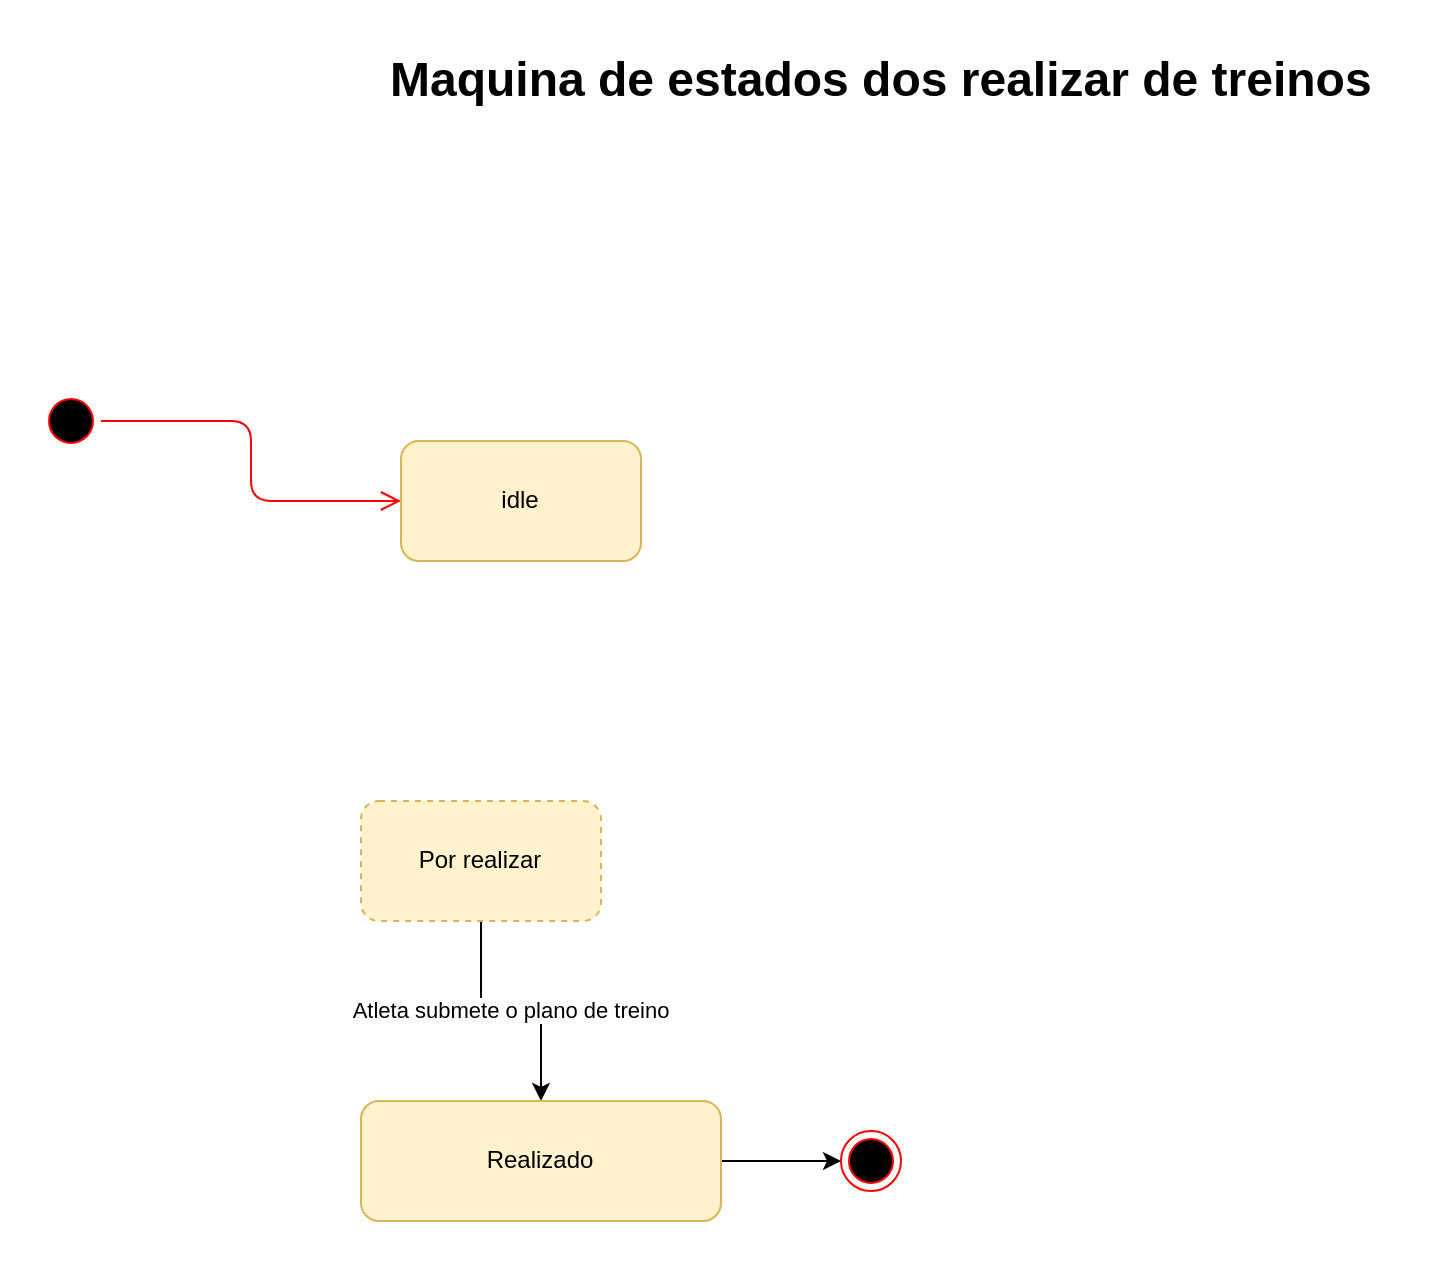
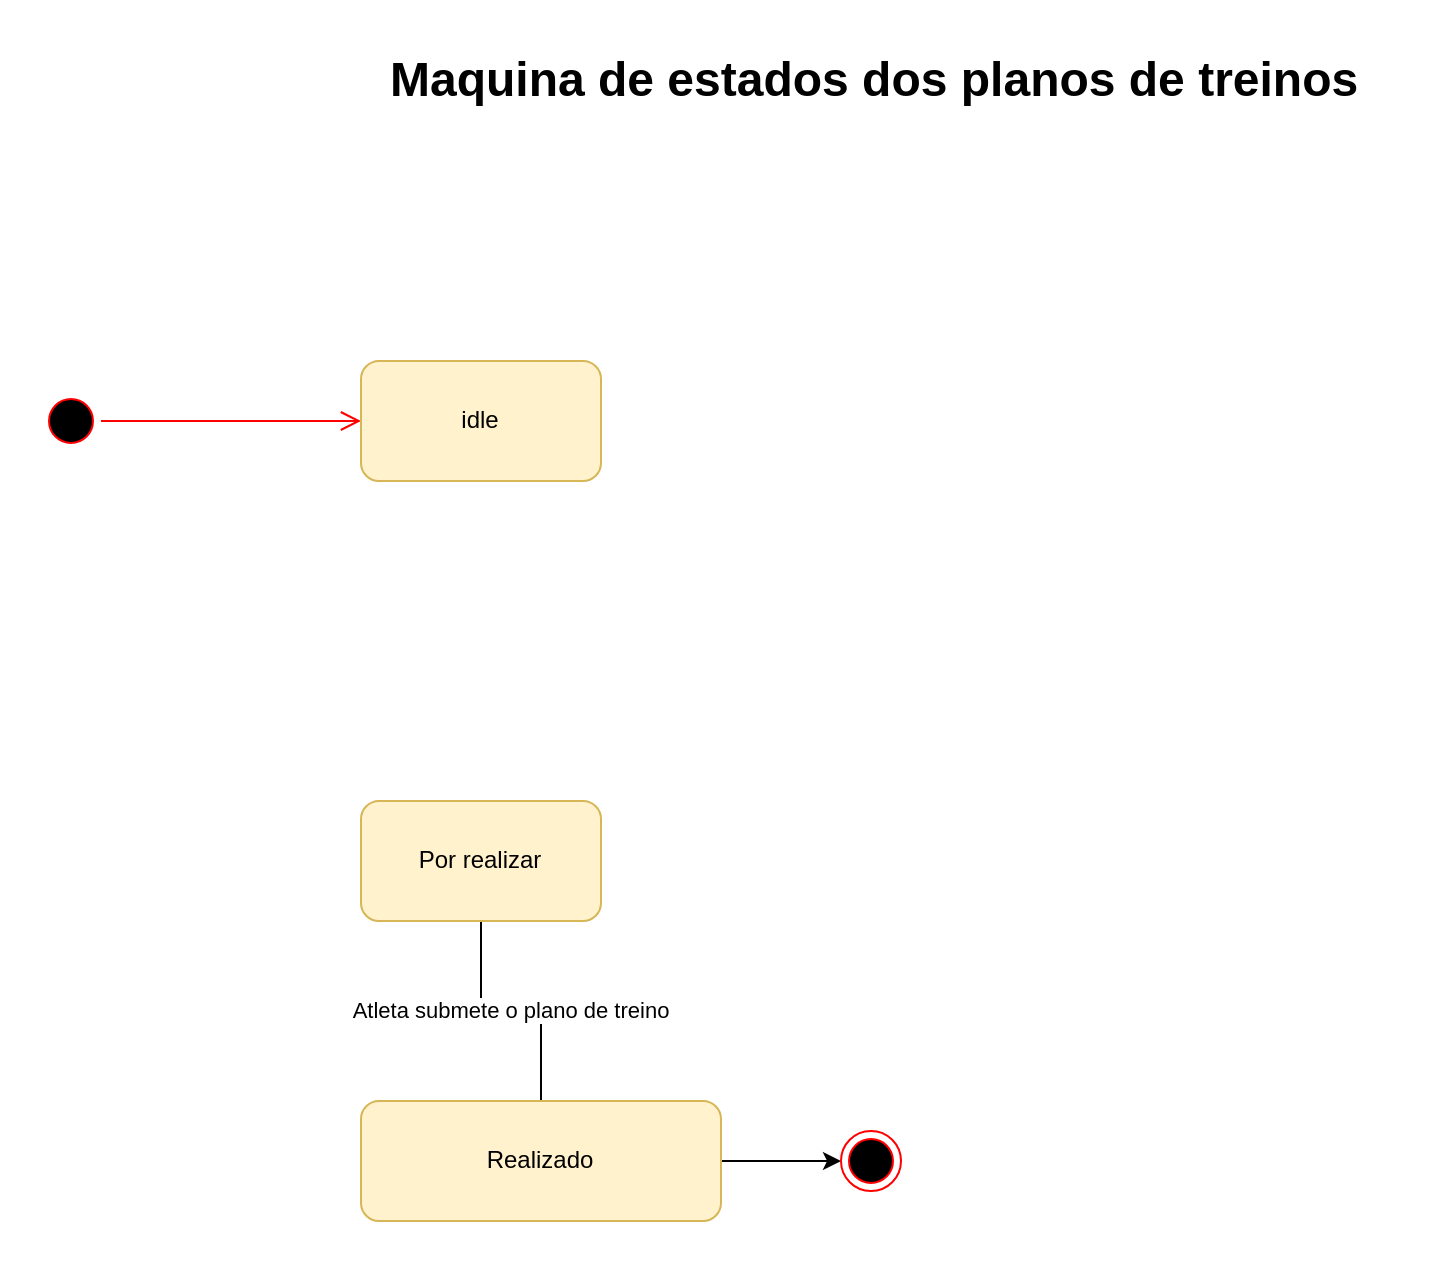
node "Maquina de estados dos realizar de treinos": label "Maquina de estados dos realizar de treinos" -> "Maquina de estados dos planos de treinos"
node "idle": moved (521, 501) -> (481, 421)
node "Por realizar": style dashed -> solid
edge "Por realizar" -> "Realizado": arrowhead classic -> none
